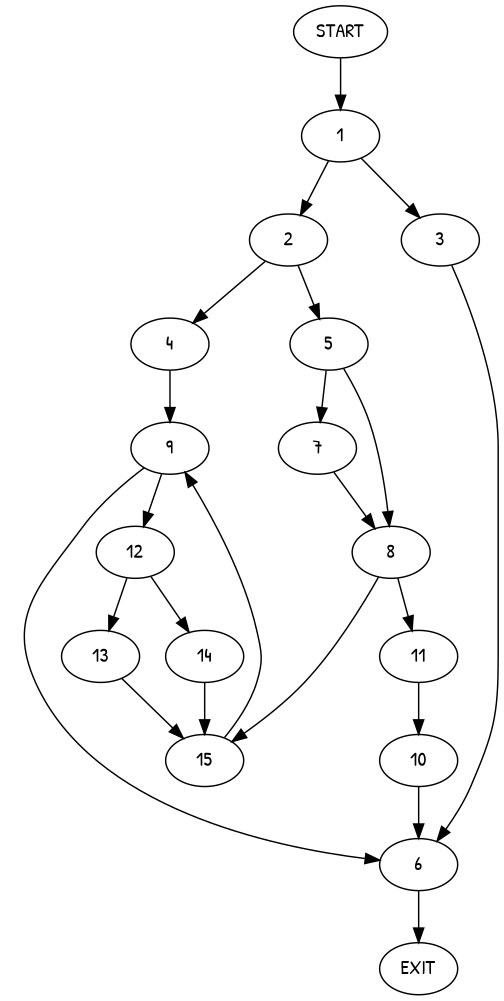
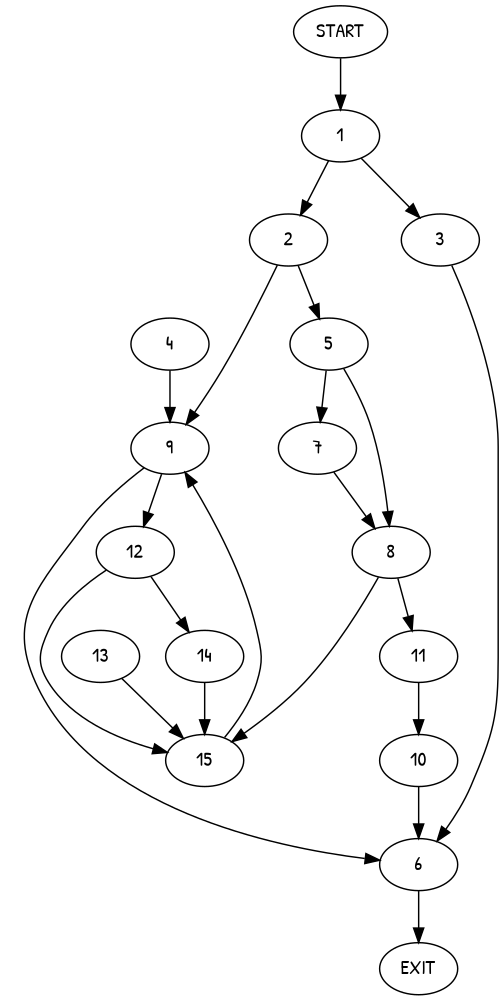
edge "2" -> "4": now "2" -> "9"
edge "12" -> "13": now "12" -> "15"
